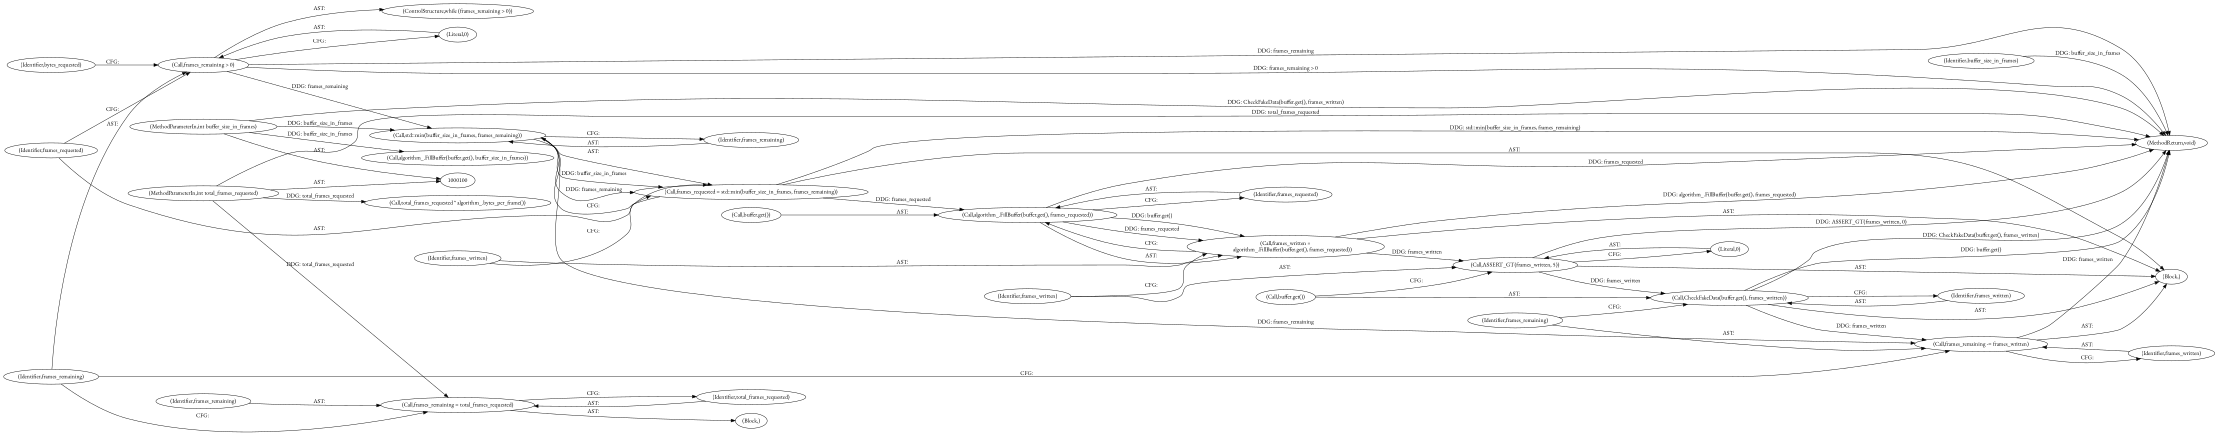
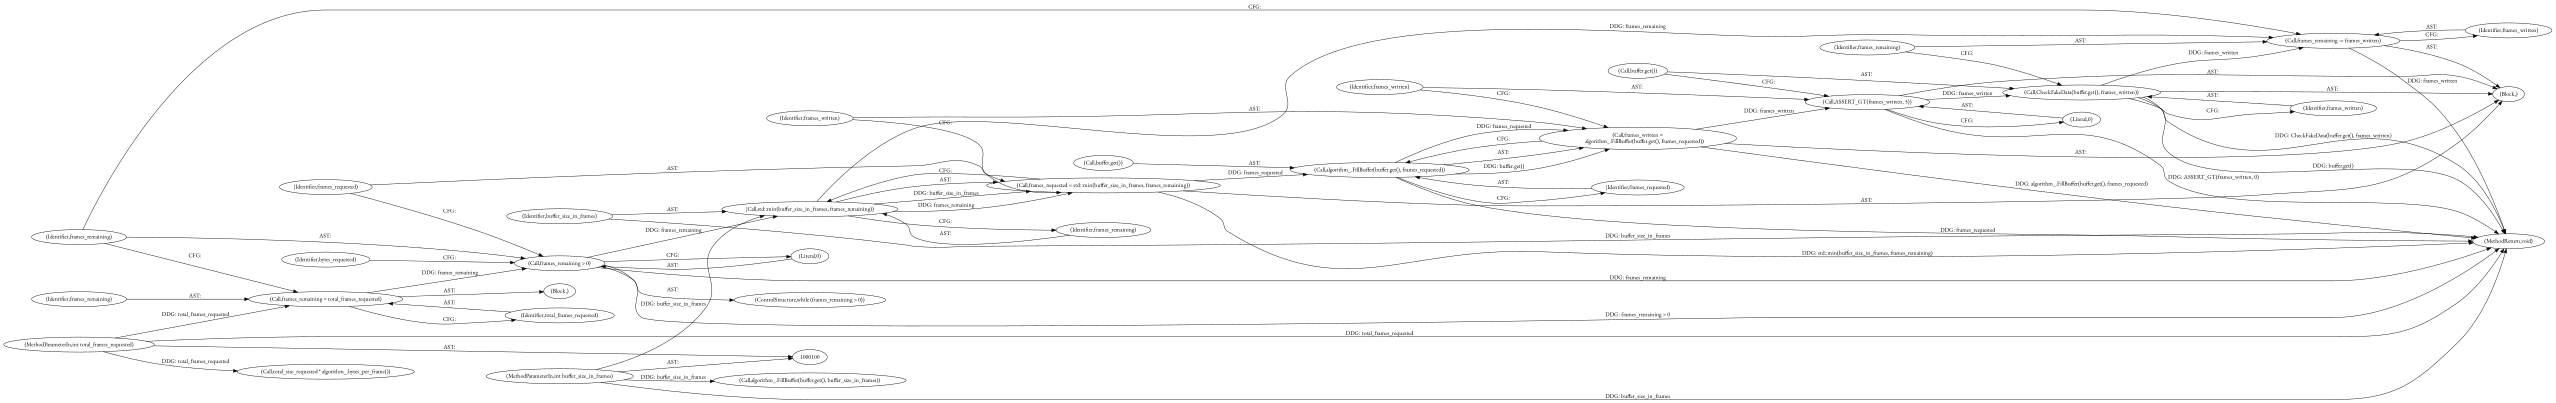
edge "(MethodParameterIn,int buffer_size_in_frames)" -> "(MethodReturn,void)": label "DDG: CheckFakeData(buffer.get(), frames_written)" -> "DDG: buffer_size_in_frames"
node "(Call,total_frames_requested * algorithm_.bytes_per_frame())": label "(Call,total_frames_requested * algorithm_.bytes_per_frame())" -> "(Call,total_size_requested * algorithm_.bytes_per_frame())"
edge "(Identifier,buffer_size_in_frames)" -> "(Call,std::min(buffer_size_in_frames, frames_remaining))": added, label "AST:"
edge "(Call,frames_remaining = total_frames_requested)" -> "(Call,frames_remaining > 0)": added, label "DDG: frames_remaining"
